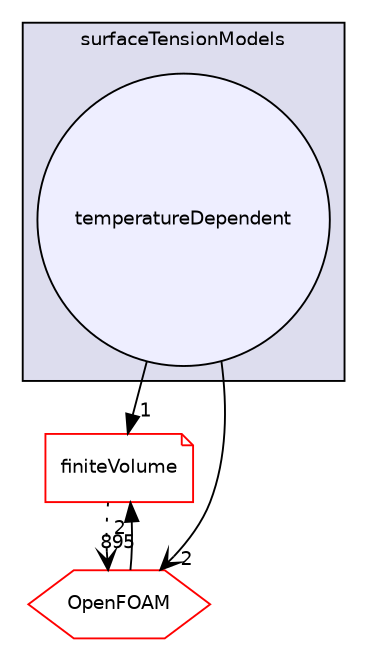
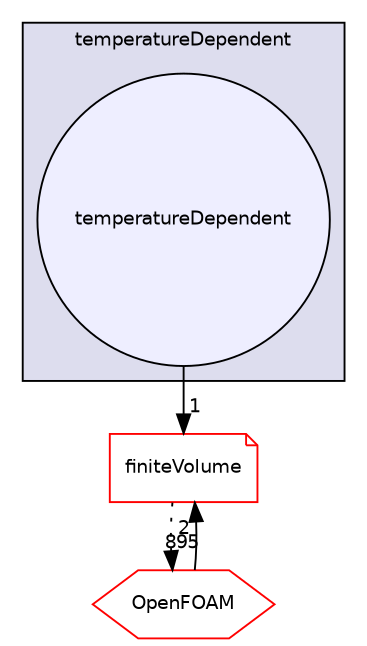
cluster "surfaceTensionModels": label "surfaceTensionModels" -> "temperatureDependent"
edge "temperatureDependent" -> "OpenFOAM": removed
edge "finiteVolume" -> "OpenFOAM": arrowhead vee -> normal
